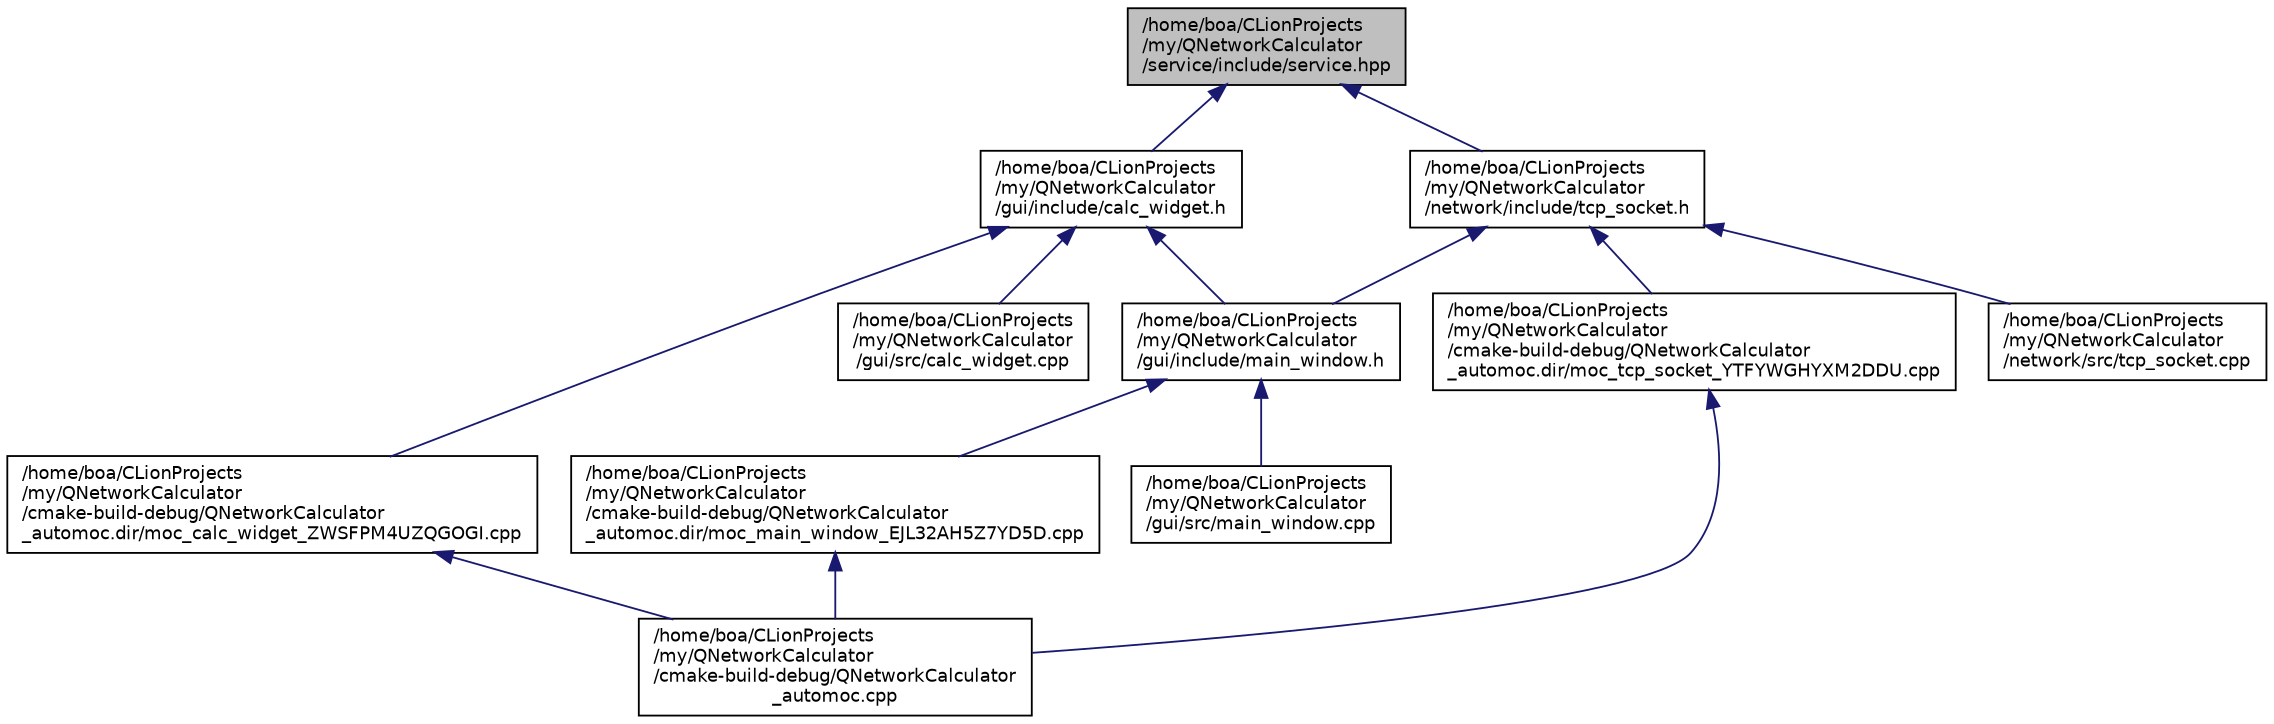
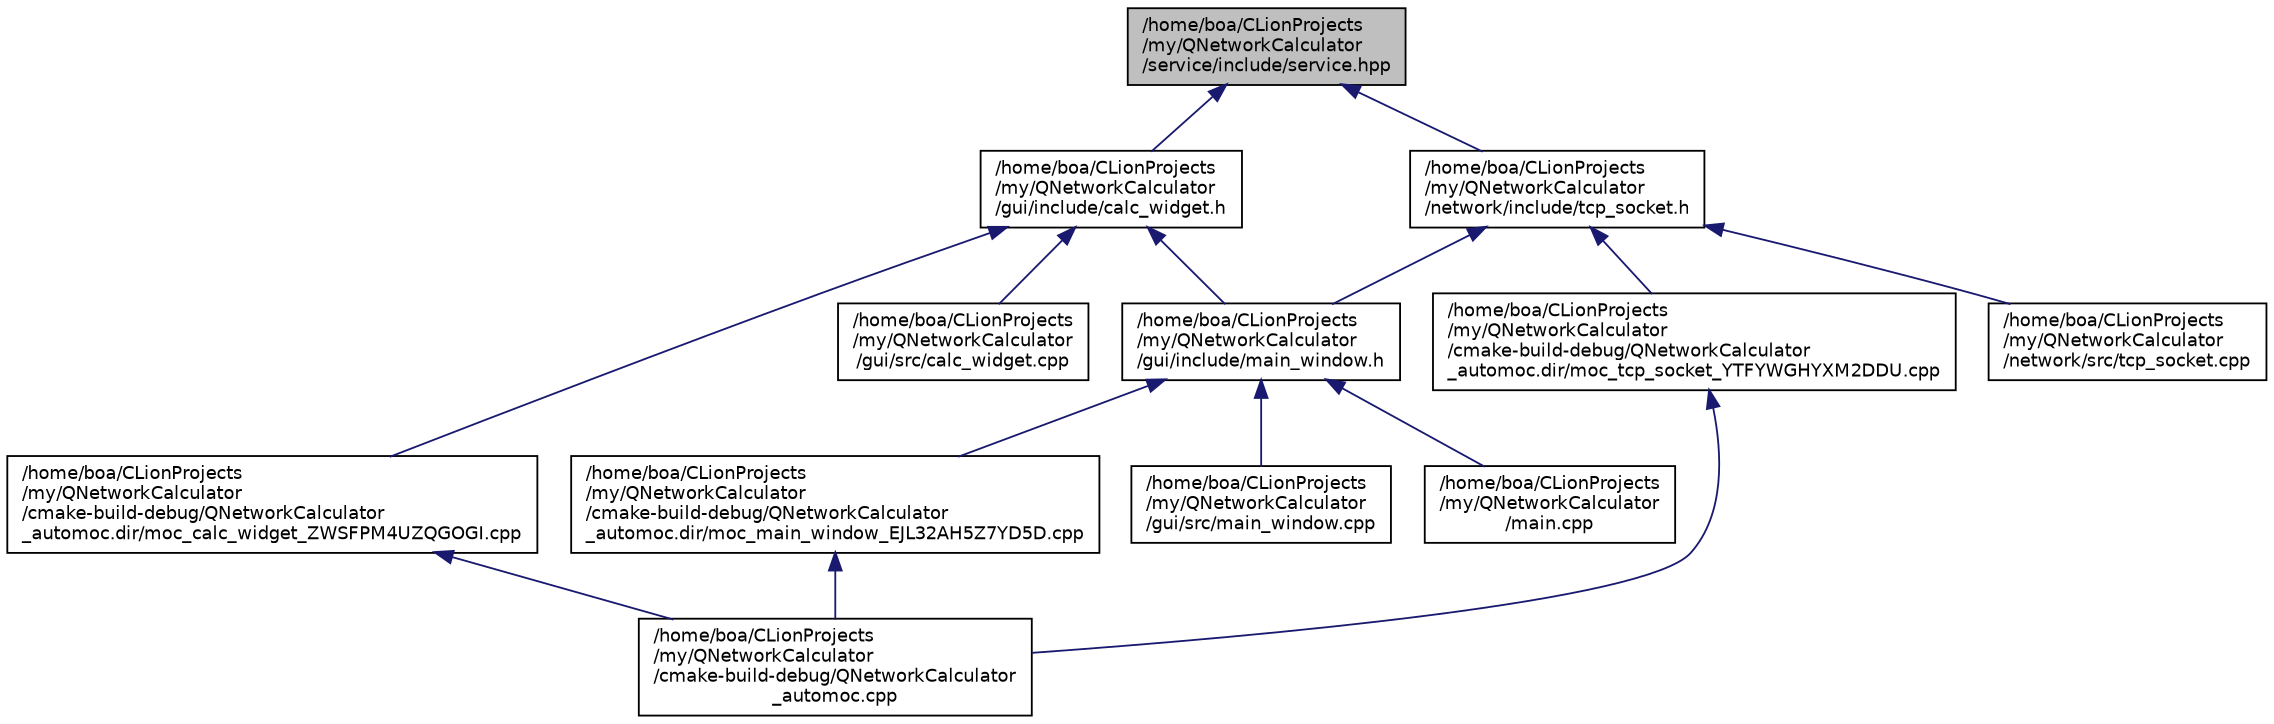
node "/home/boa/CLionProjects /my/QNetworkCalculator /main.cpp": added
